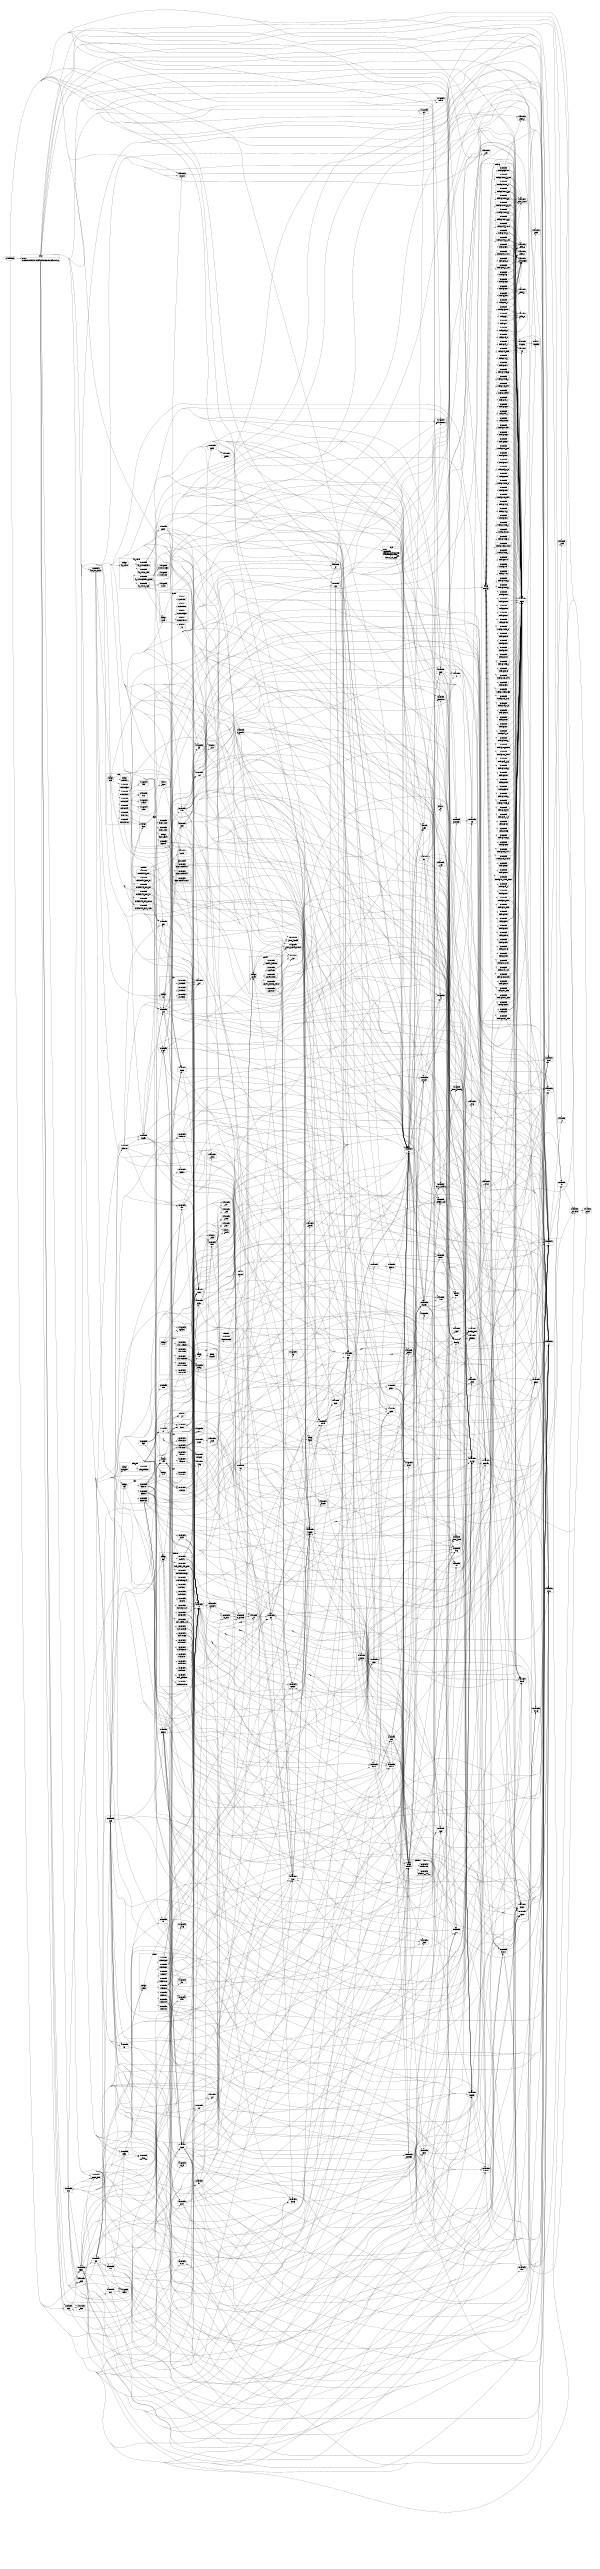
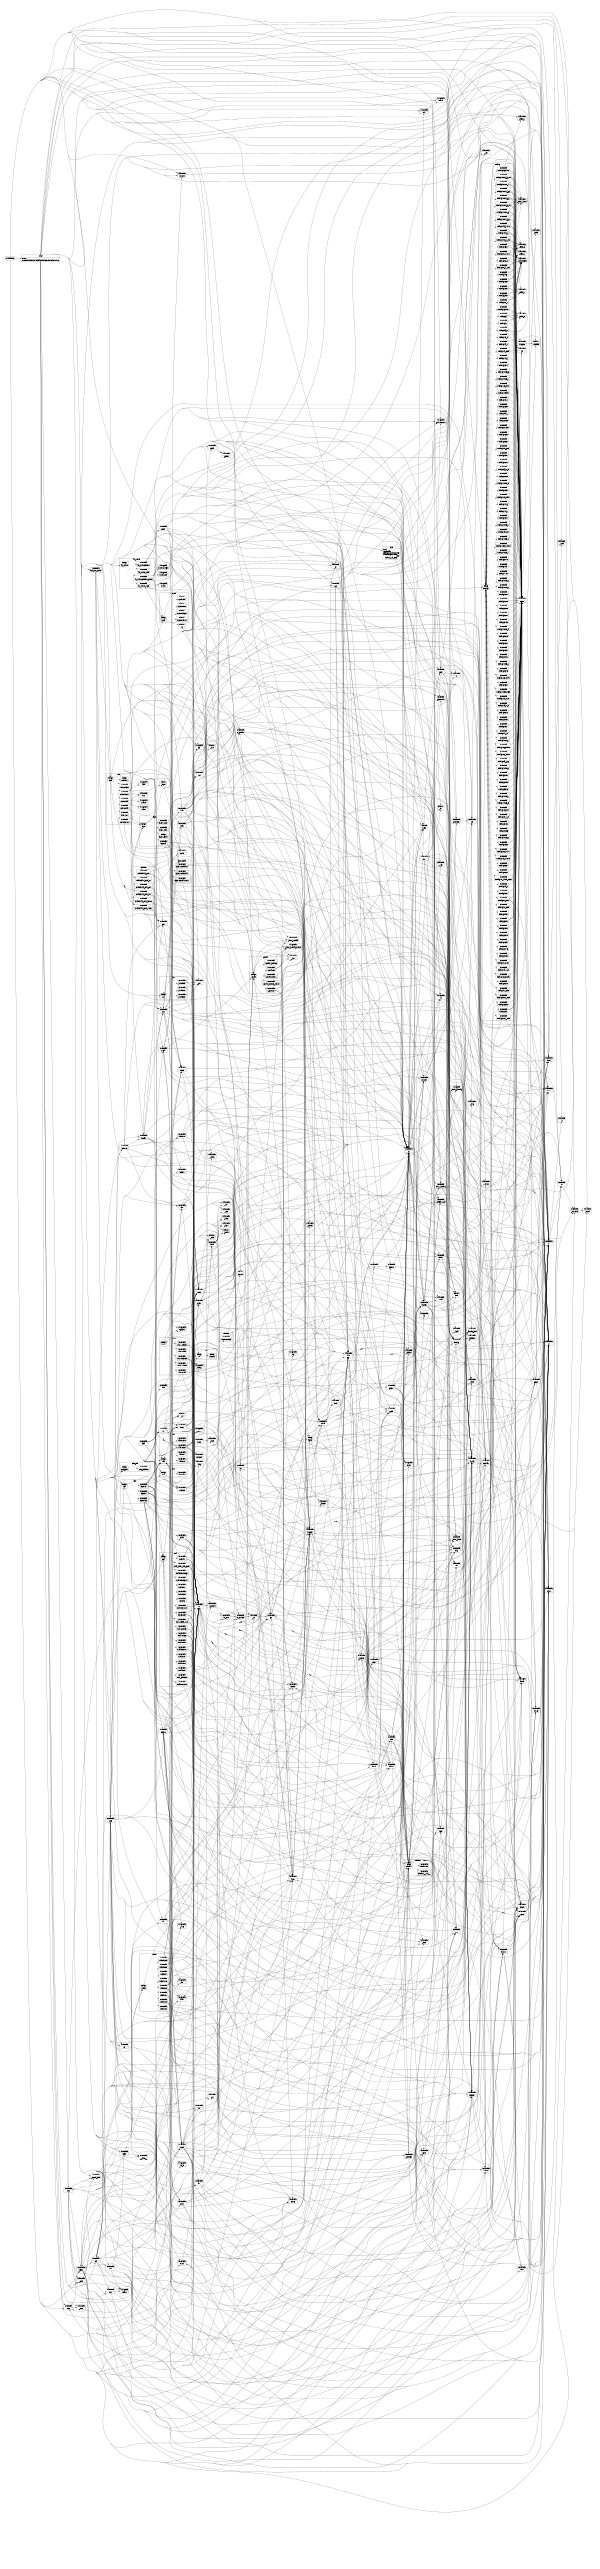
cluster "datetime": label "datetime" -> "email"
